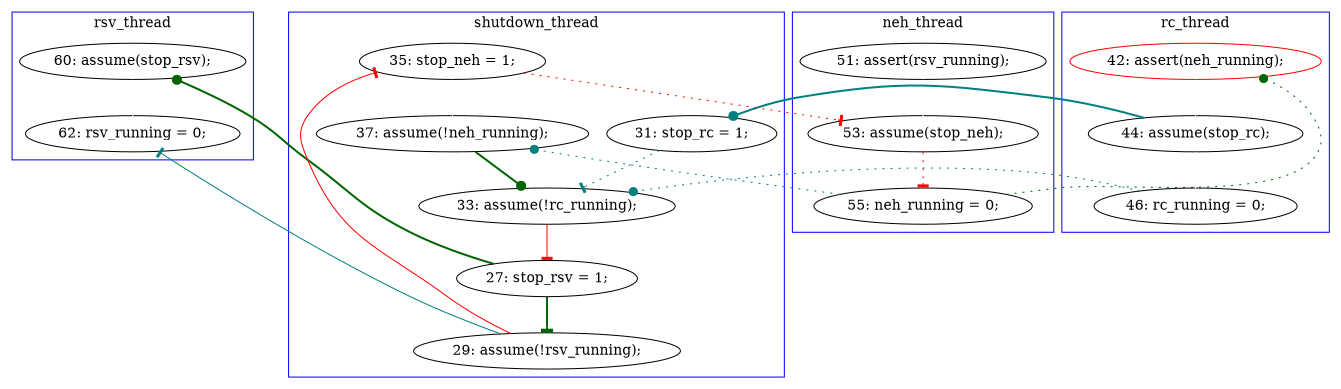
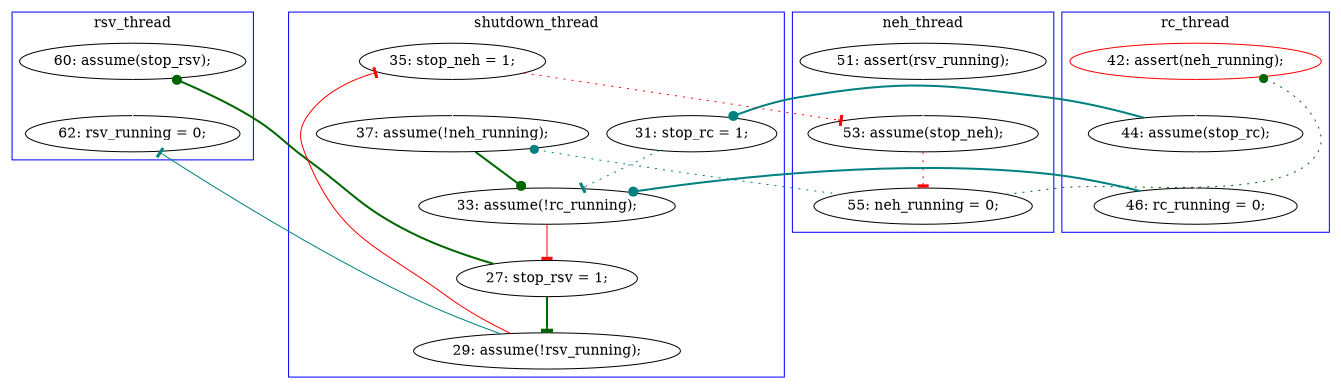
edge "46: rc_running = 0;" -> "33: assume(!rc_running);": style dotted -> bold
